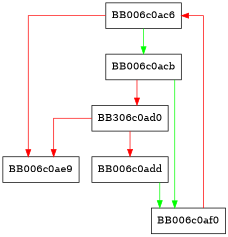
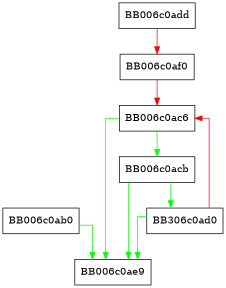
edge "BB006c0ac6" -> "BB006c0ae9": color red -> green
edge "BB006c0acb" -> "BB306c0ad0": color red -> green
edge "BB306c0ad0" -> "BB006c0ae9": color red -> green
edge "BB306c0ad0" -> "BB006c0add": now "BB306c0ad0" -> "BB006c0ac6"
edge "BB006c0acb" -> "BB006c0af0": now "BB006c0acb" -> "BB006c0ae9"
edge "BB006c0add" -> "BB006c0af0": color green -> red
node "BB006c0ab0": added
